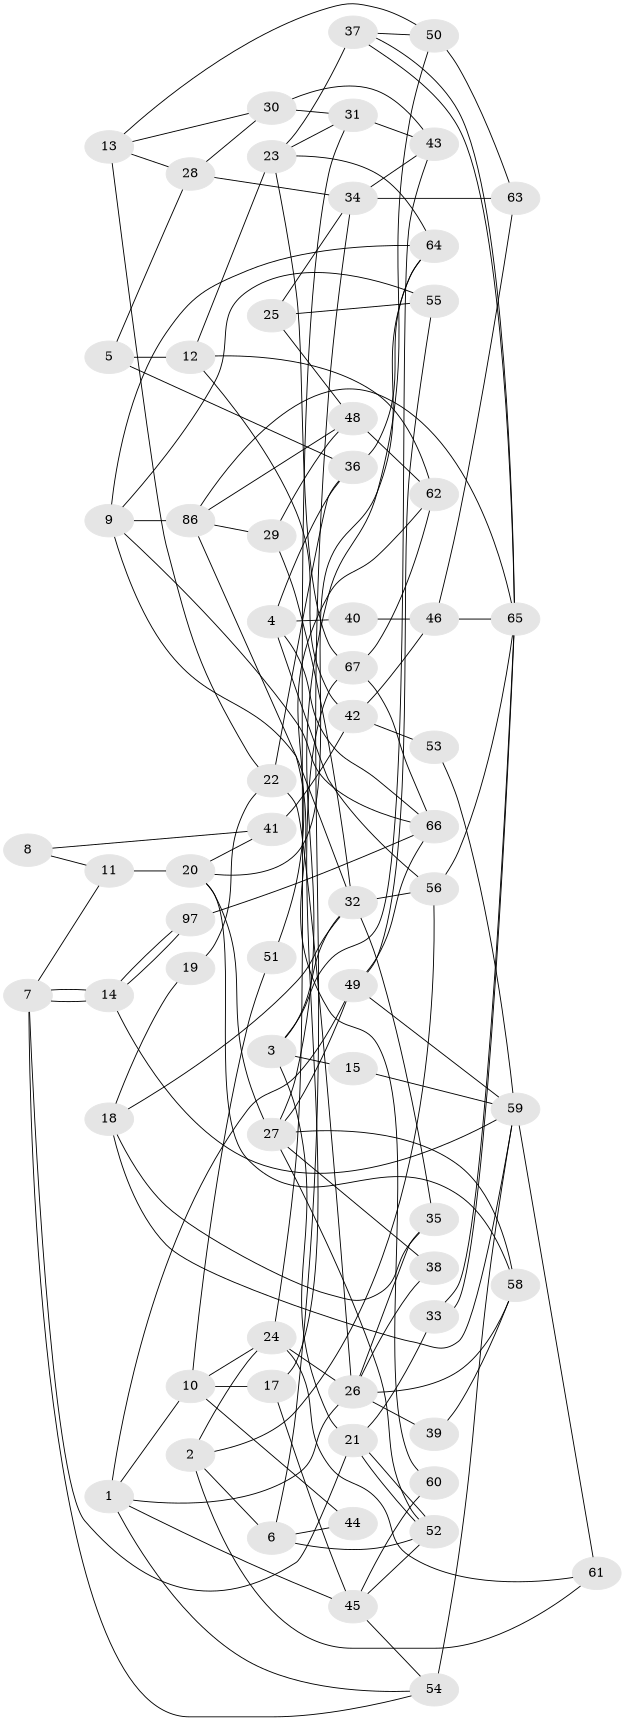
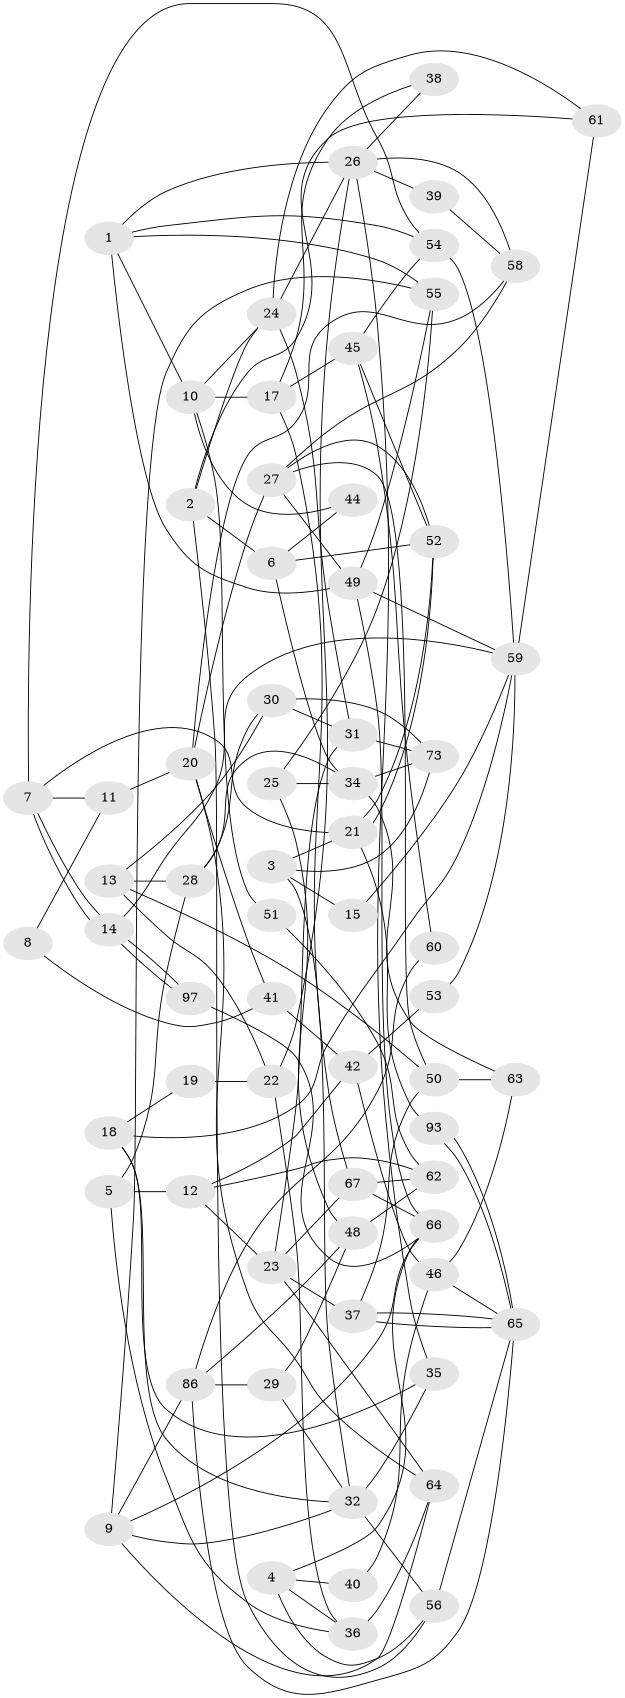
node "43": label "43" -> "73"
edge "27" -- "38": now "17" -- "38"
node "33": label "33" -> "93"
edge "1" -- "45": now "1" -- "55"
